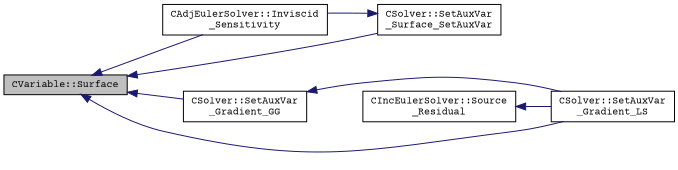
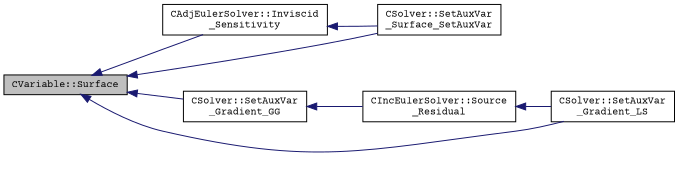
edge "CAdjEulerSolver::Inviscid _Sensitivity" -> "CSolver::SetAuxVar _Surface_SetAuxVar": reversed
edge "CSolver::SetAuxVar _Gradient_LS" -> "CSolver::SetAuxVar _Gradient_GG": now "CIncEulerSolver::Source _Residual" -> "CSolver::SetAuxVar _Gradient_GG"
